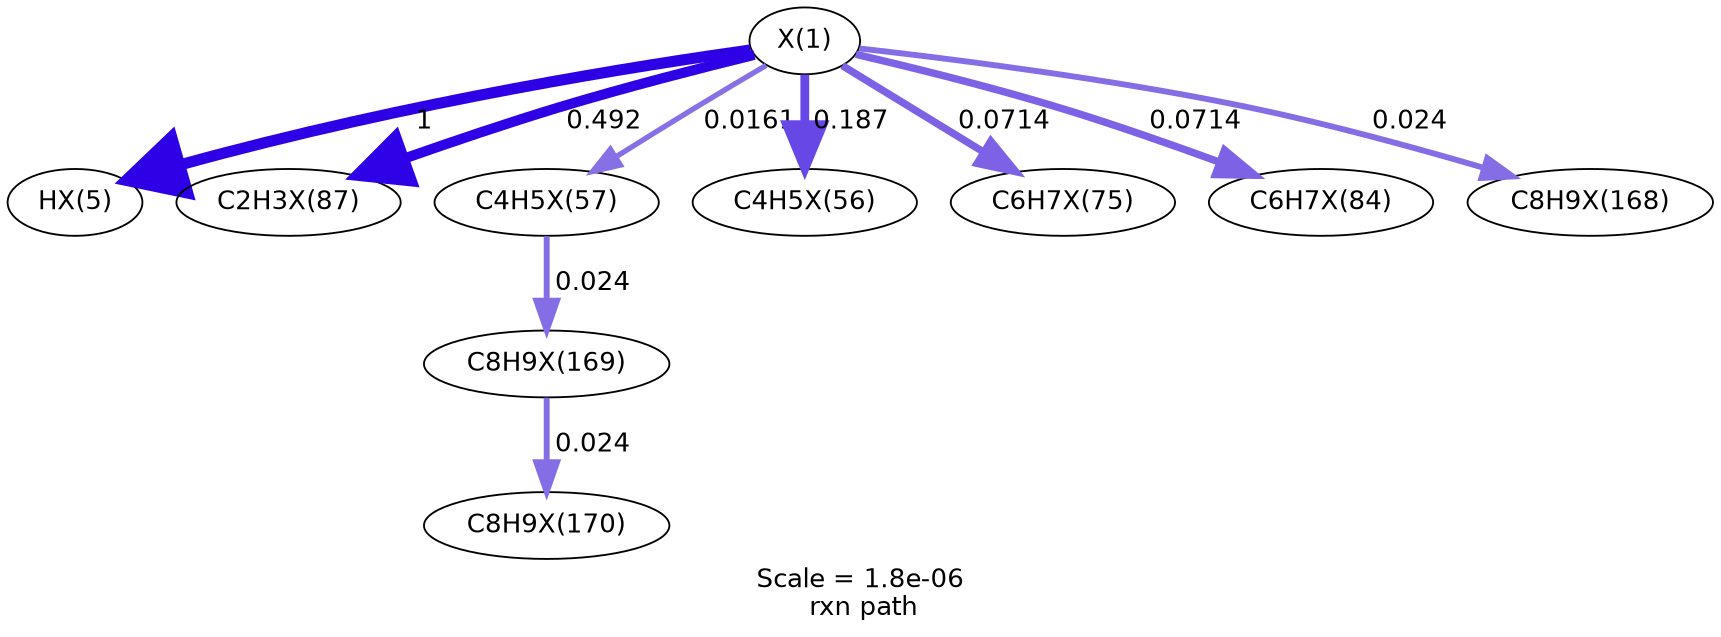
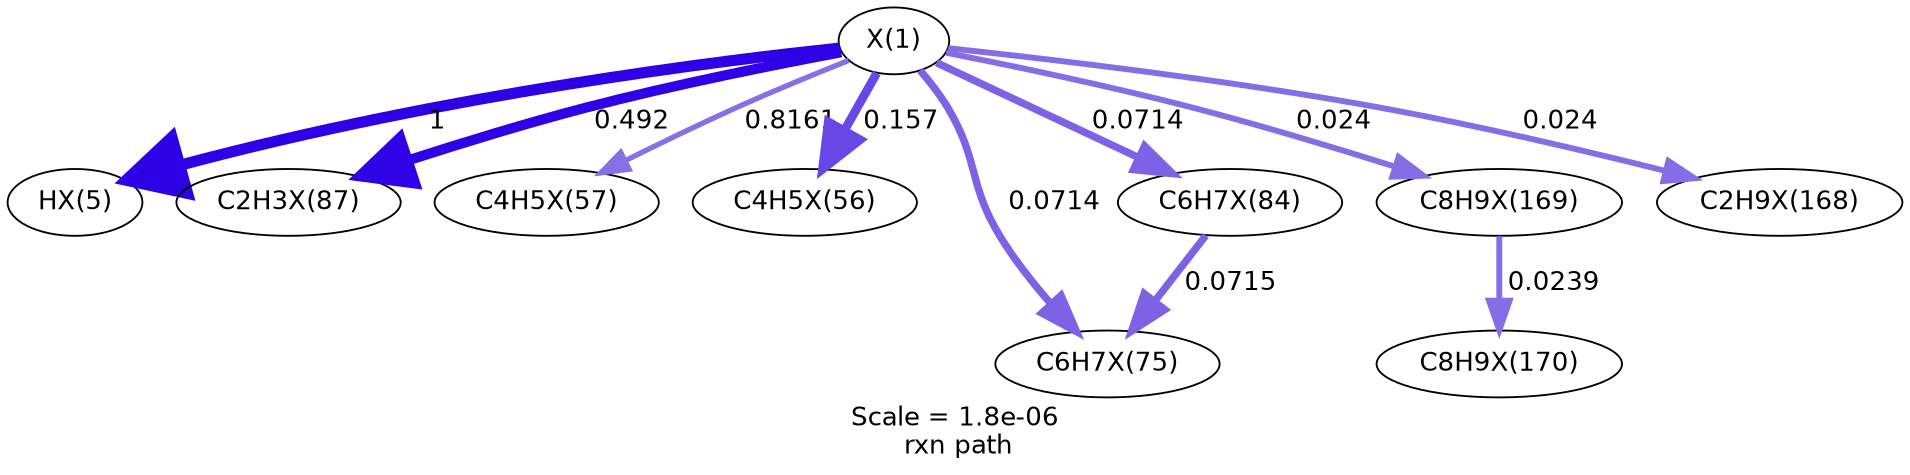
edge "X(1)" -> "C4H5X(57)": label " 0.0161" -> " 0.8161"
edge "X(1)" -> "C4H5X(56)": label " 0.187" -> " 0.157"
node "C8H9X(168)": label "C8H9X(168)" -> "C2H9X(168)"
edge "C4H5X(57)" -> "C8H9X(169)": now "X(1)" -> "C8H9X(169)"
edge "C6H7X(84)" -> "C6H7X(75)": added, label "0.0715"
edge "C8H9X(169)" -> "C8H9X(170)": label " 0.024" -> " 0.0239"
